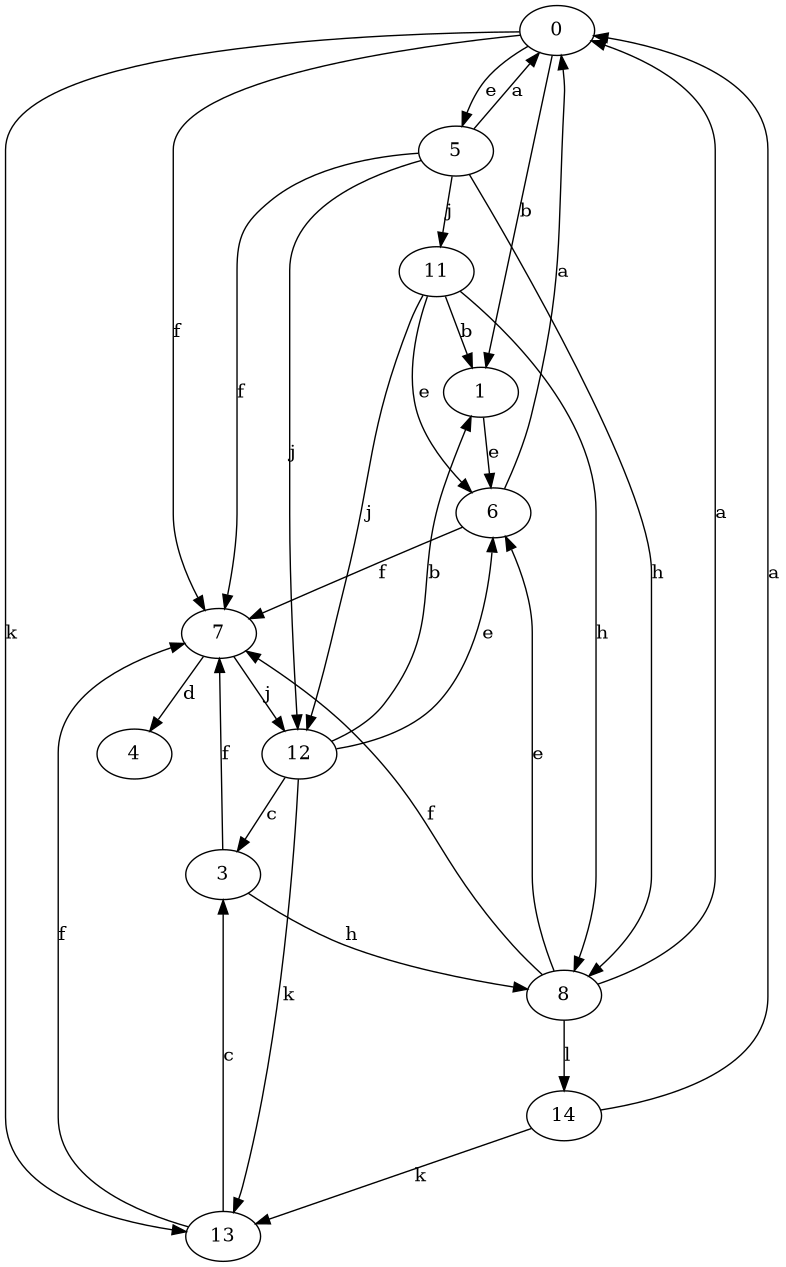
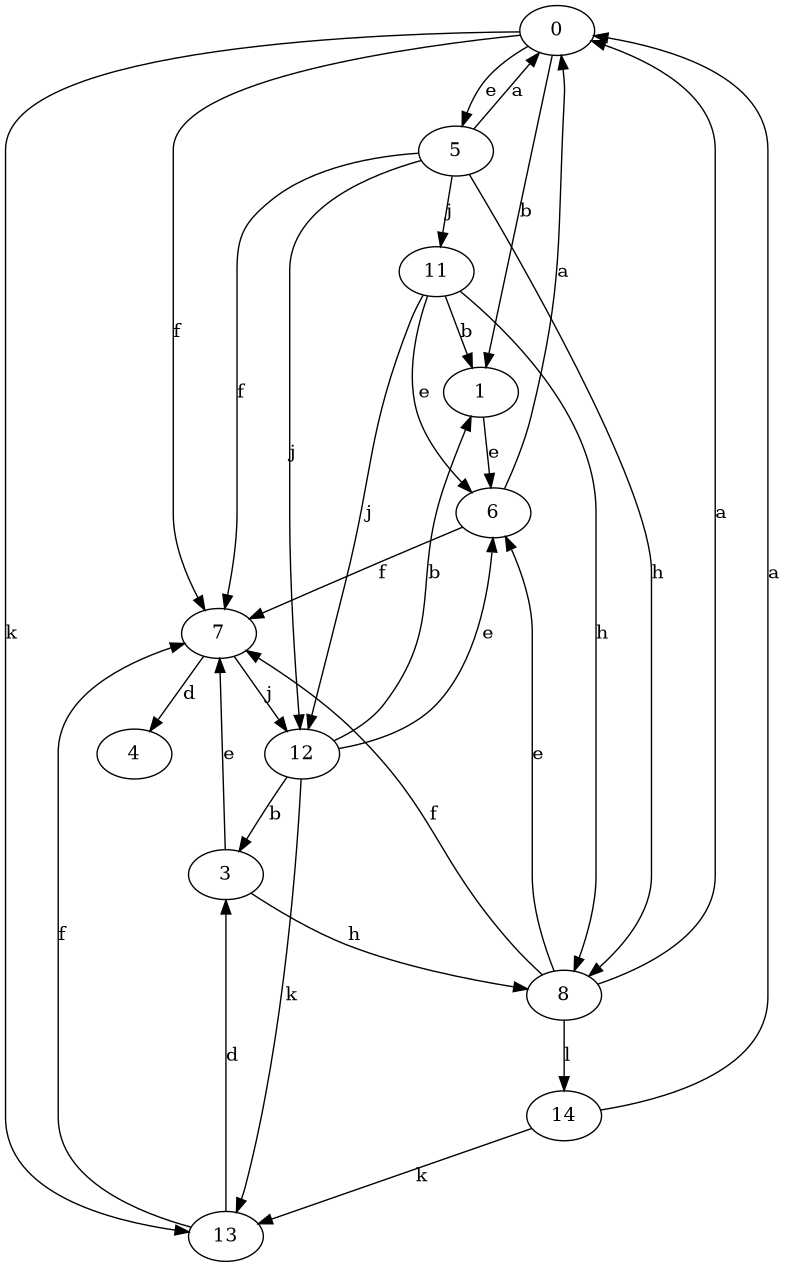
edge "3" -> "7": label "f" -> "e"
edge "12" -> "3": label "c" -> "b"
edge "13" -> "3": label "c" -> "d"
